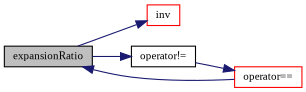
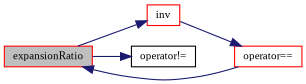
node "expansionRatio": color black -> red
edge "operator!=" -> "operator==": now "inv" -> "operator=="
